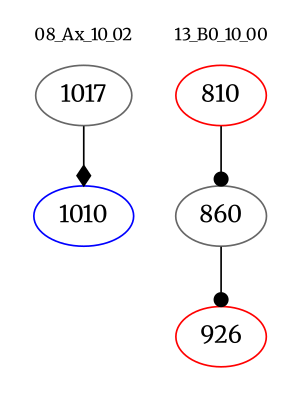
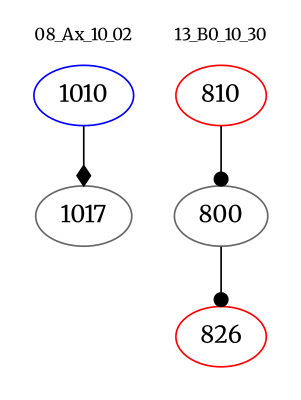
cluster "13_B0_10_00": label "13_B0_10_00" -> "13_B0_10_30"
edge "1017" -> "1010": reversed
node "860": label "860" -> "800"
node "926": label "926" -> "826"
